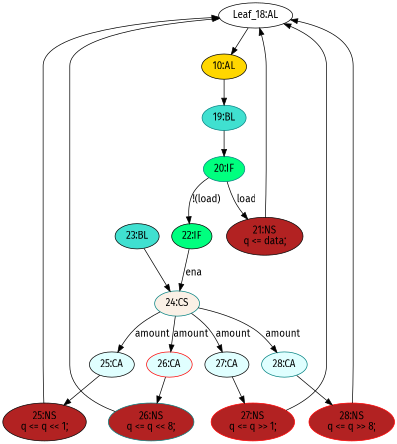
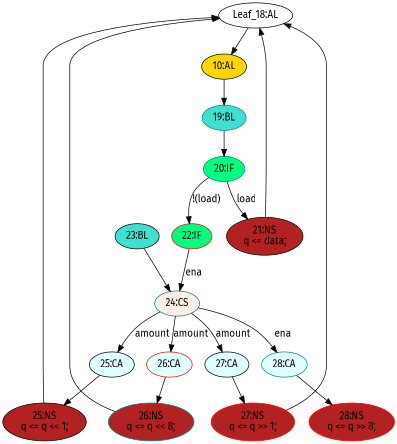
edge "28:NS q <= q >> 8;" -> "Leaf_18:AL": removed
node "22:IF": color black -> red
edge "24:CS" -> "28:CA": label "amount" -> "ena"
